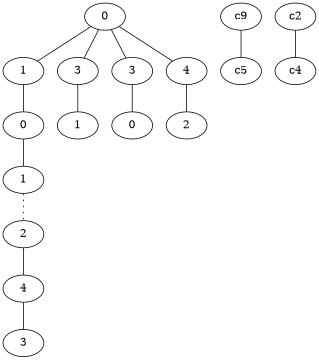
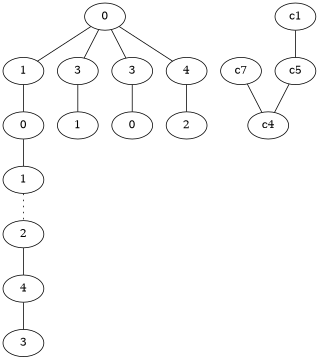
node "c9": label "c9" -> "c1"
node "c2": label "c2" -> "c7"
edge "c5" -- "c4": added
